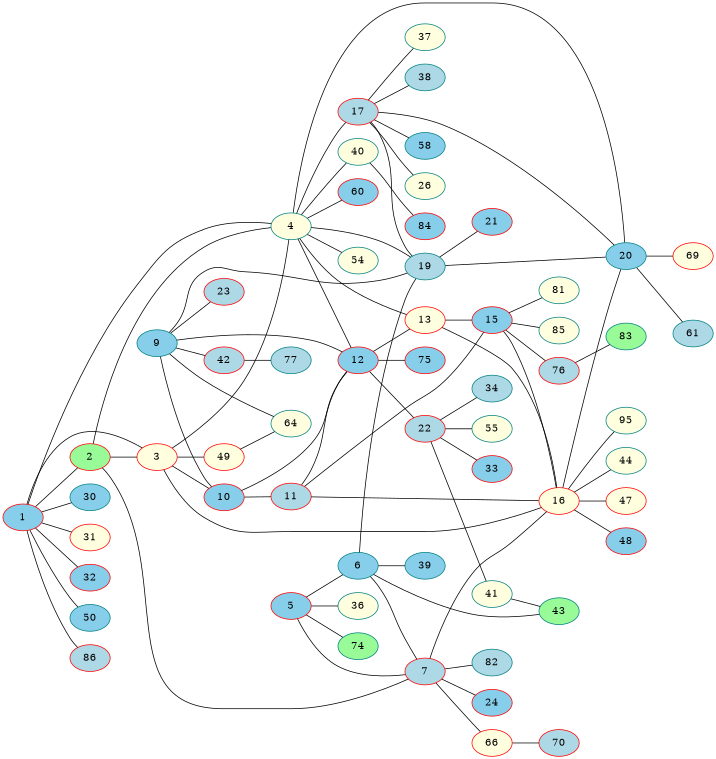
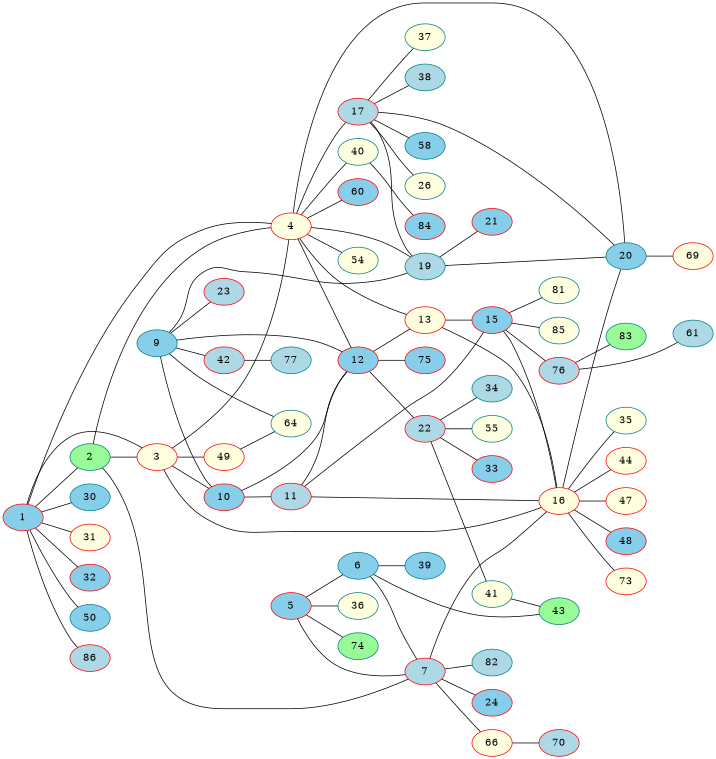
node "4": color teal -> red
edge "20" -- "61": now "76" -- "61"
edge "19" -- "6": removed
node "95": label "95" -> "35"
node "2": color red -> teal
node "44": color teal -> red
node "73": added
